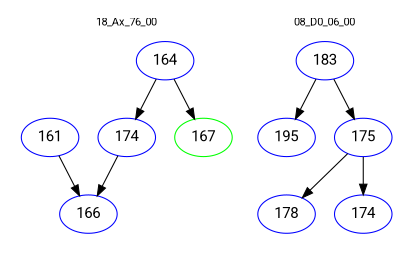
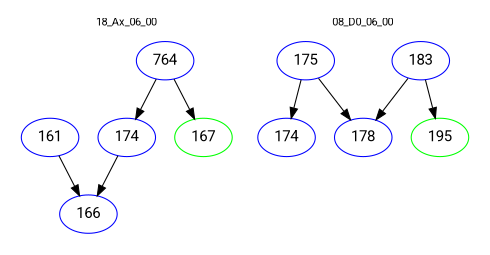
cluster "18_Ax_76_00": label "18_Ax_76_00" -> "18_Ax_06_00"
node "164": label "164" -> "764"
edge "183" -> "175": now "183" -> "178"
node "195": color blue -> green
